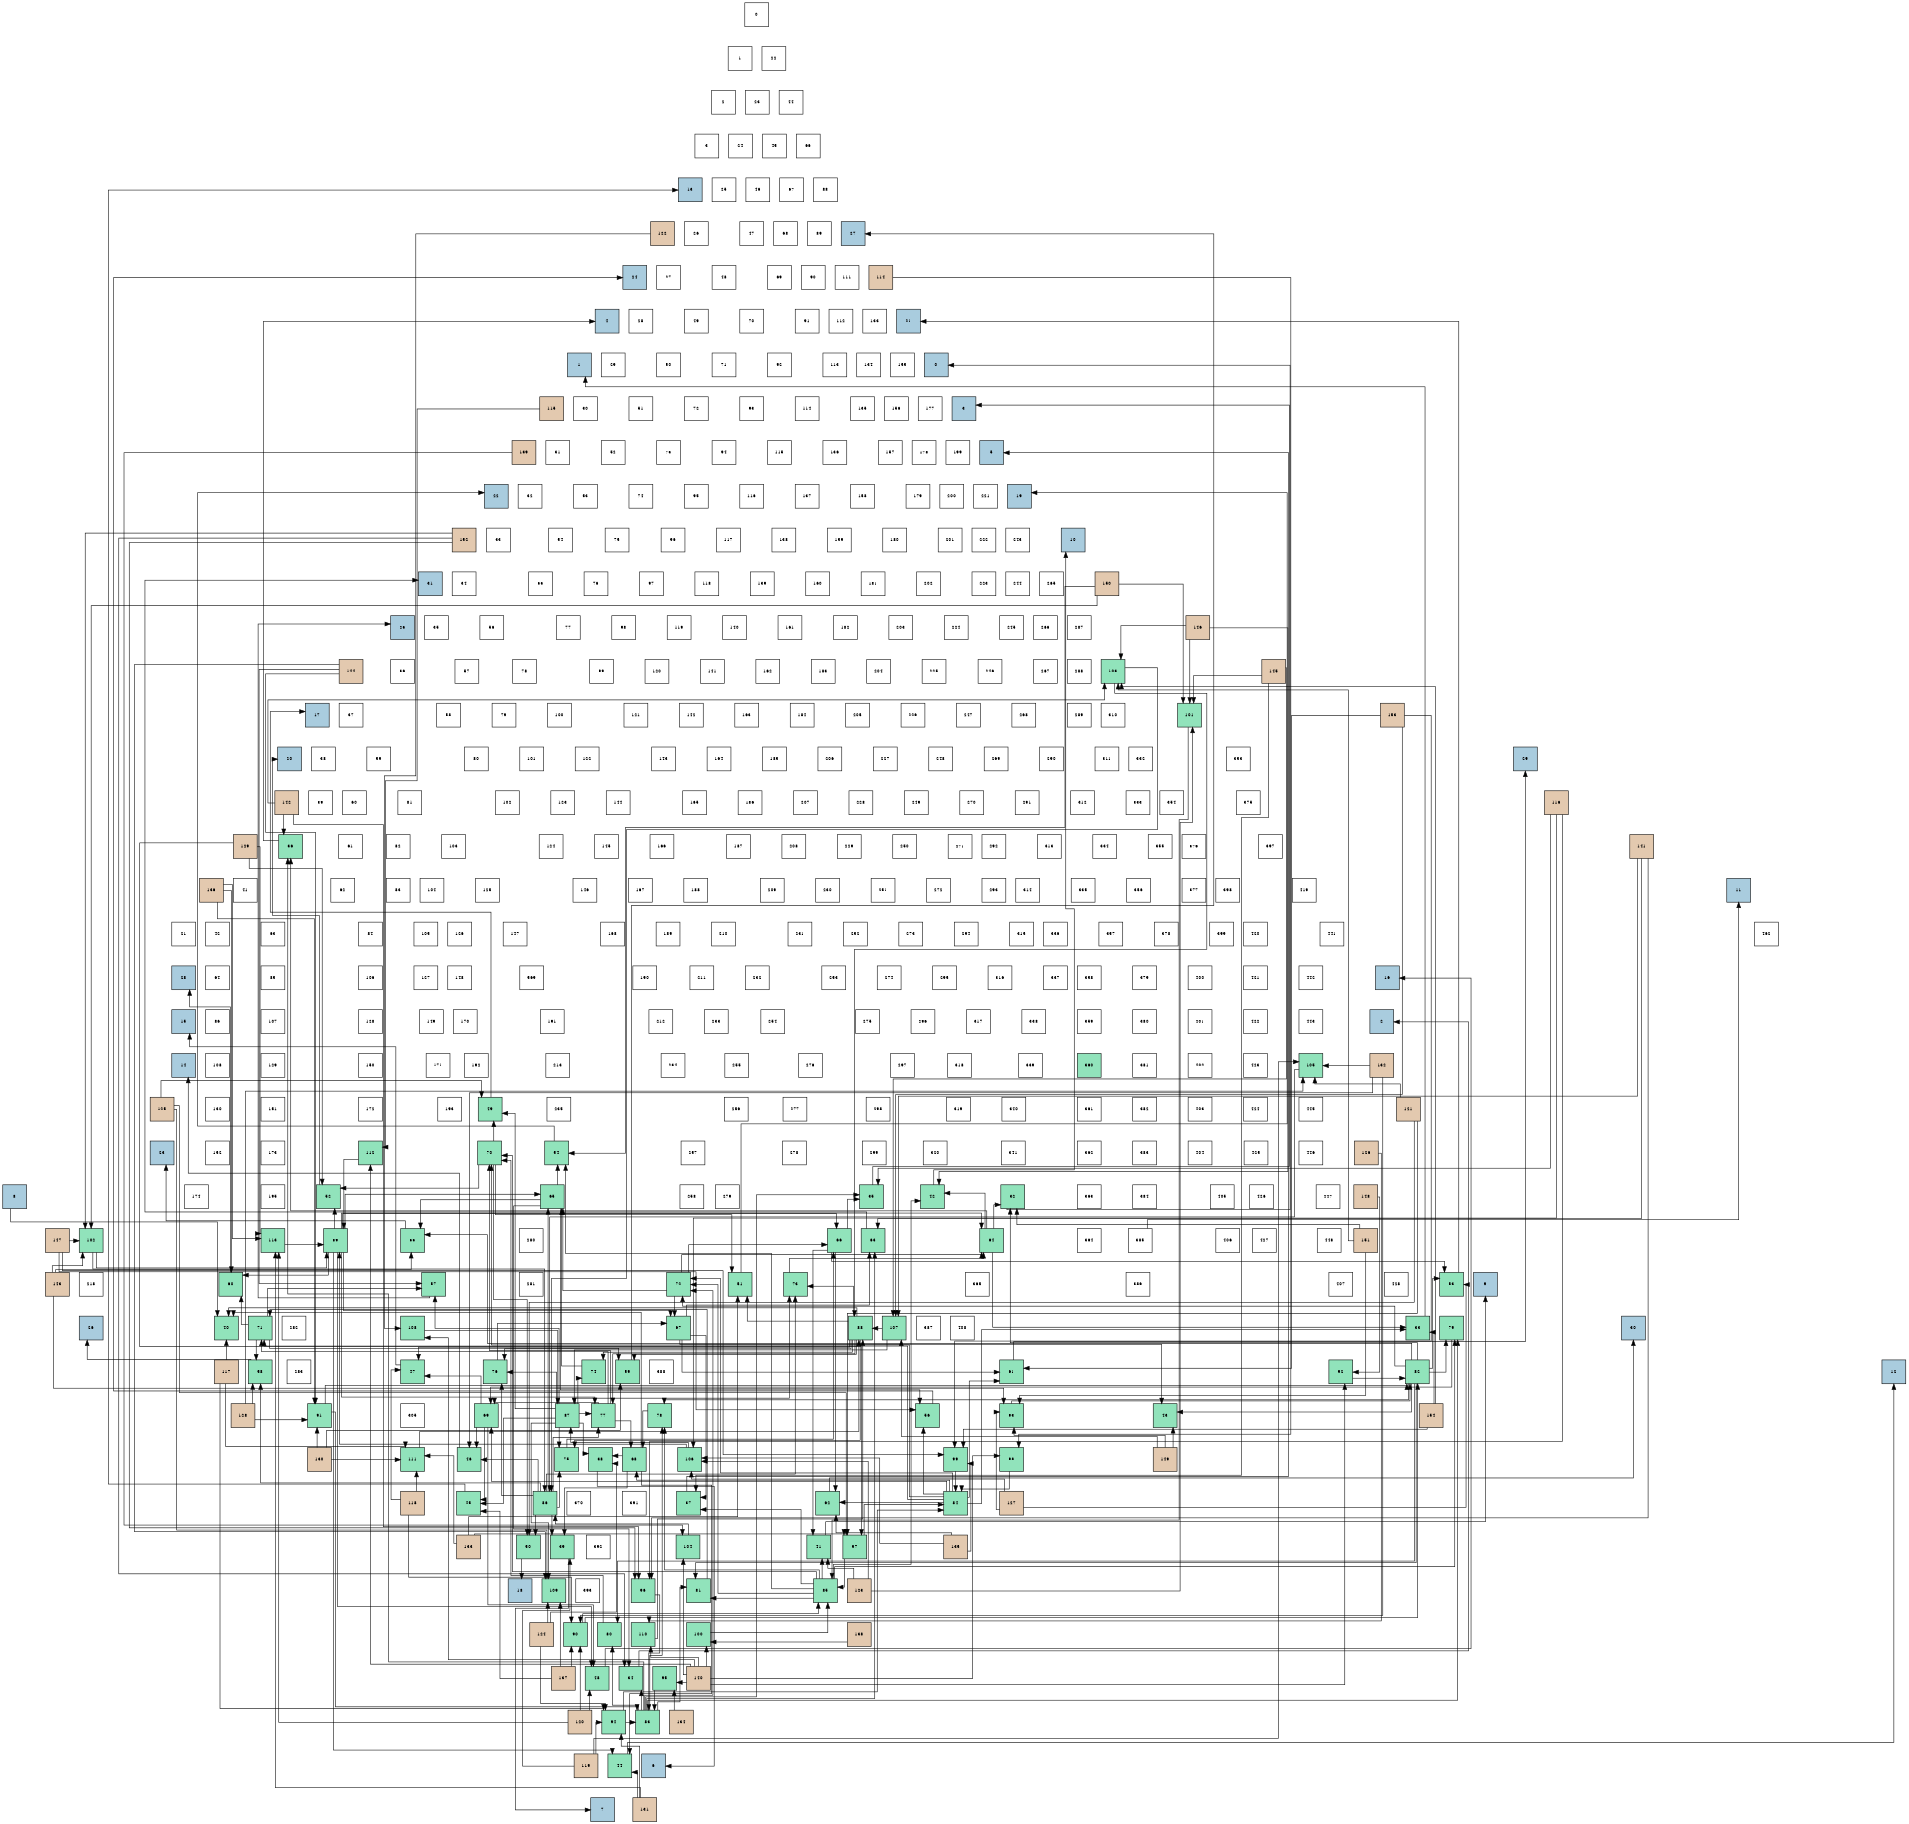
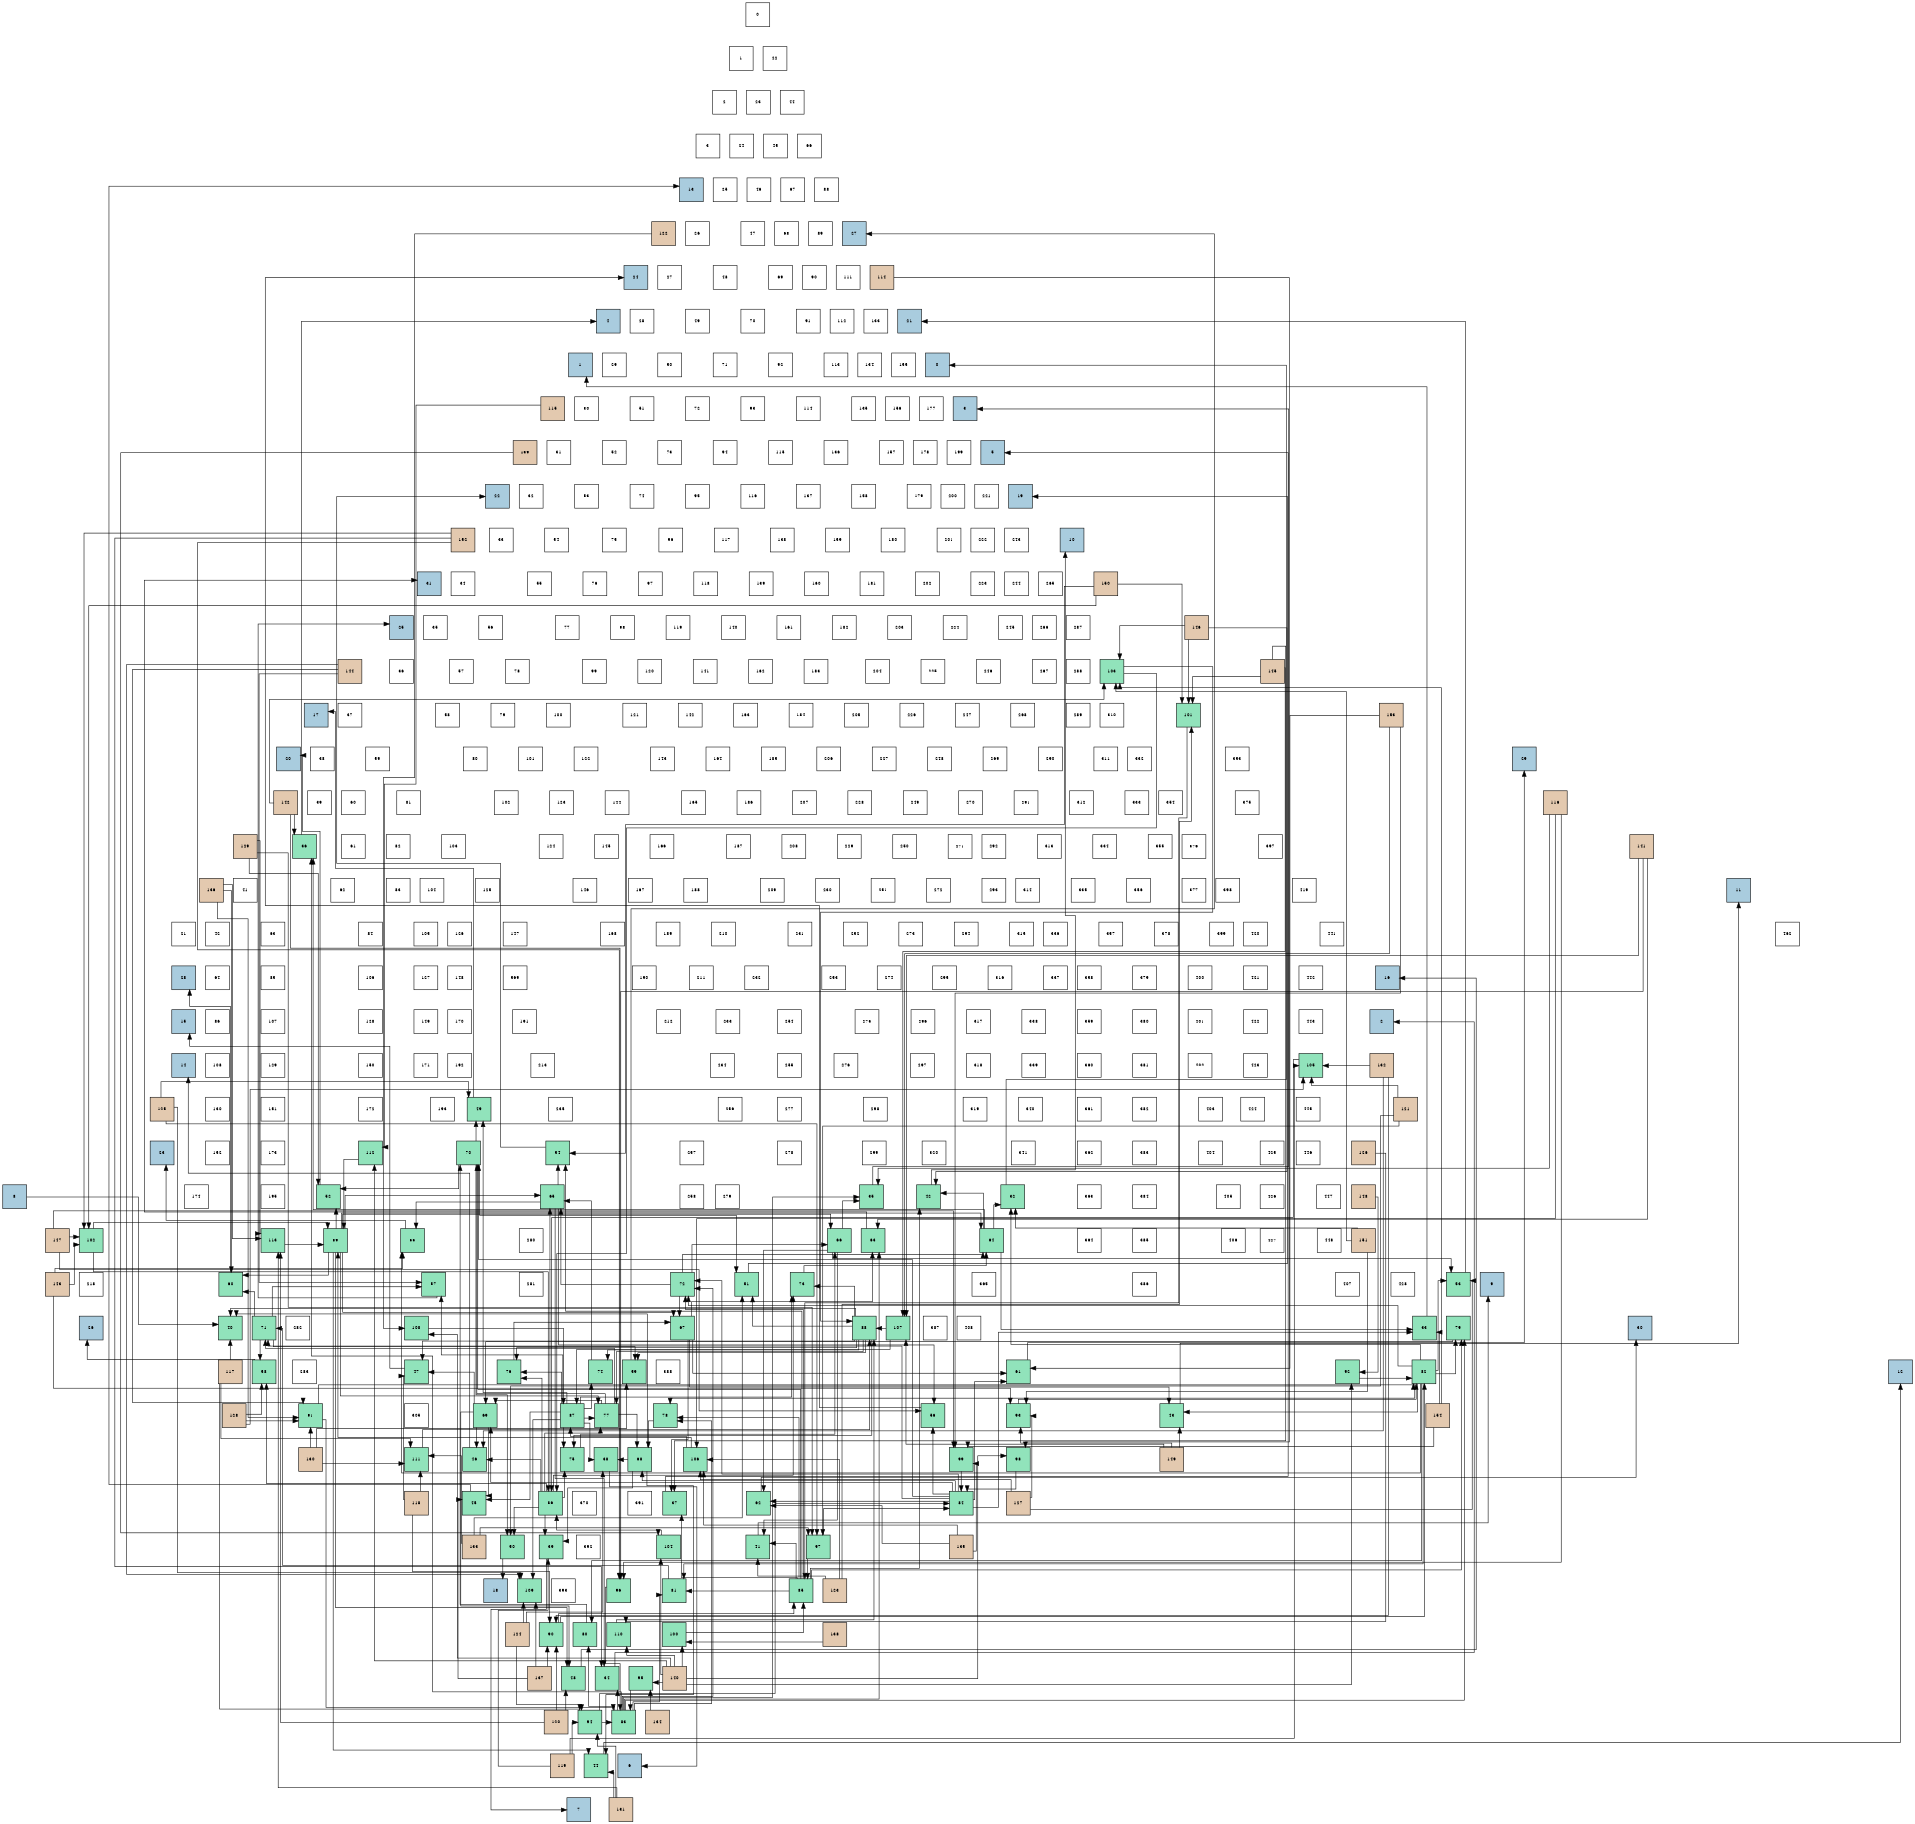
node "360": fillcolor #91e3bb -> #ffffff
edge "385" -> "11": now "43" -> "11"
